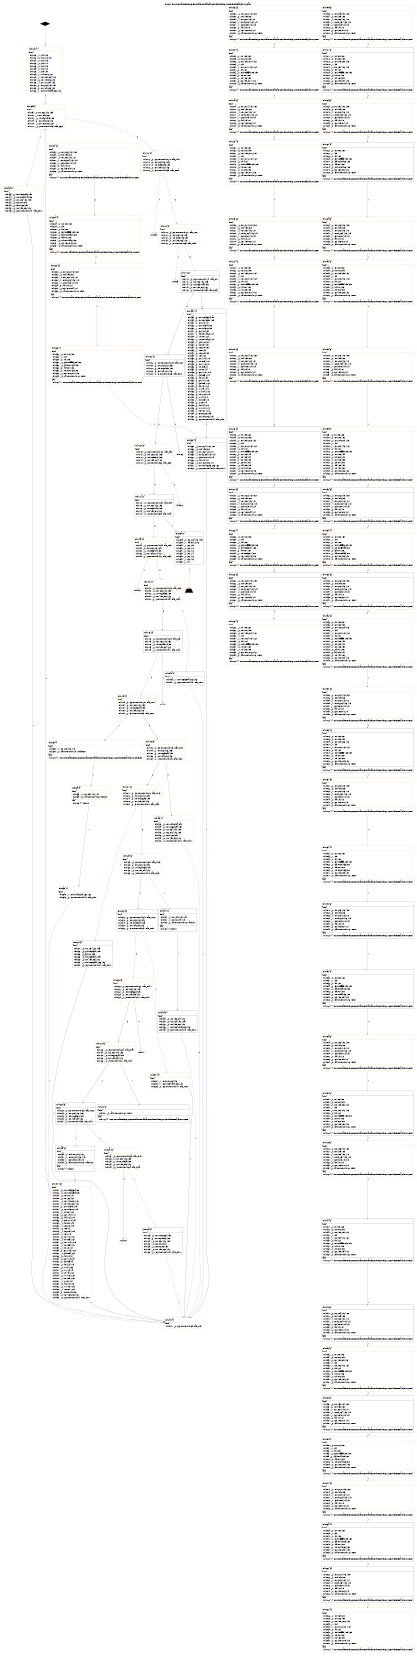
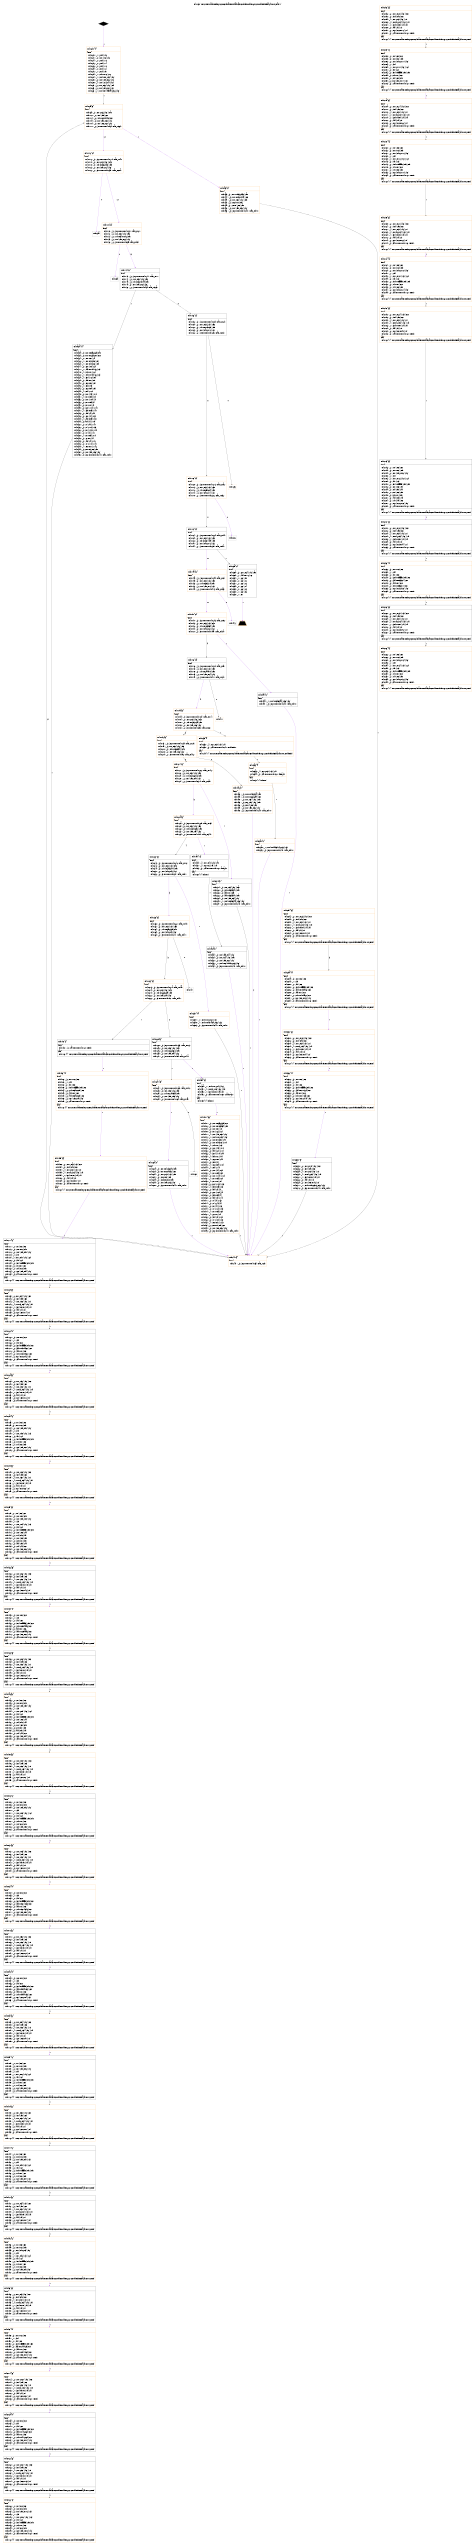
edge "0x401a5a [144]" -> "0x402350 [45]": now "0x401a5a [144]" -> "0x402440 [5]"
edge "0x401b01 [153]" -> "0x4016ff [23]": now "0x402440 [5]" -> "0x4016ff [23]"
node "0x401bc6 [40]": added
